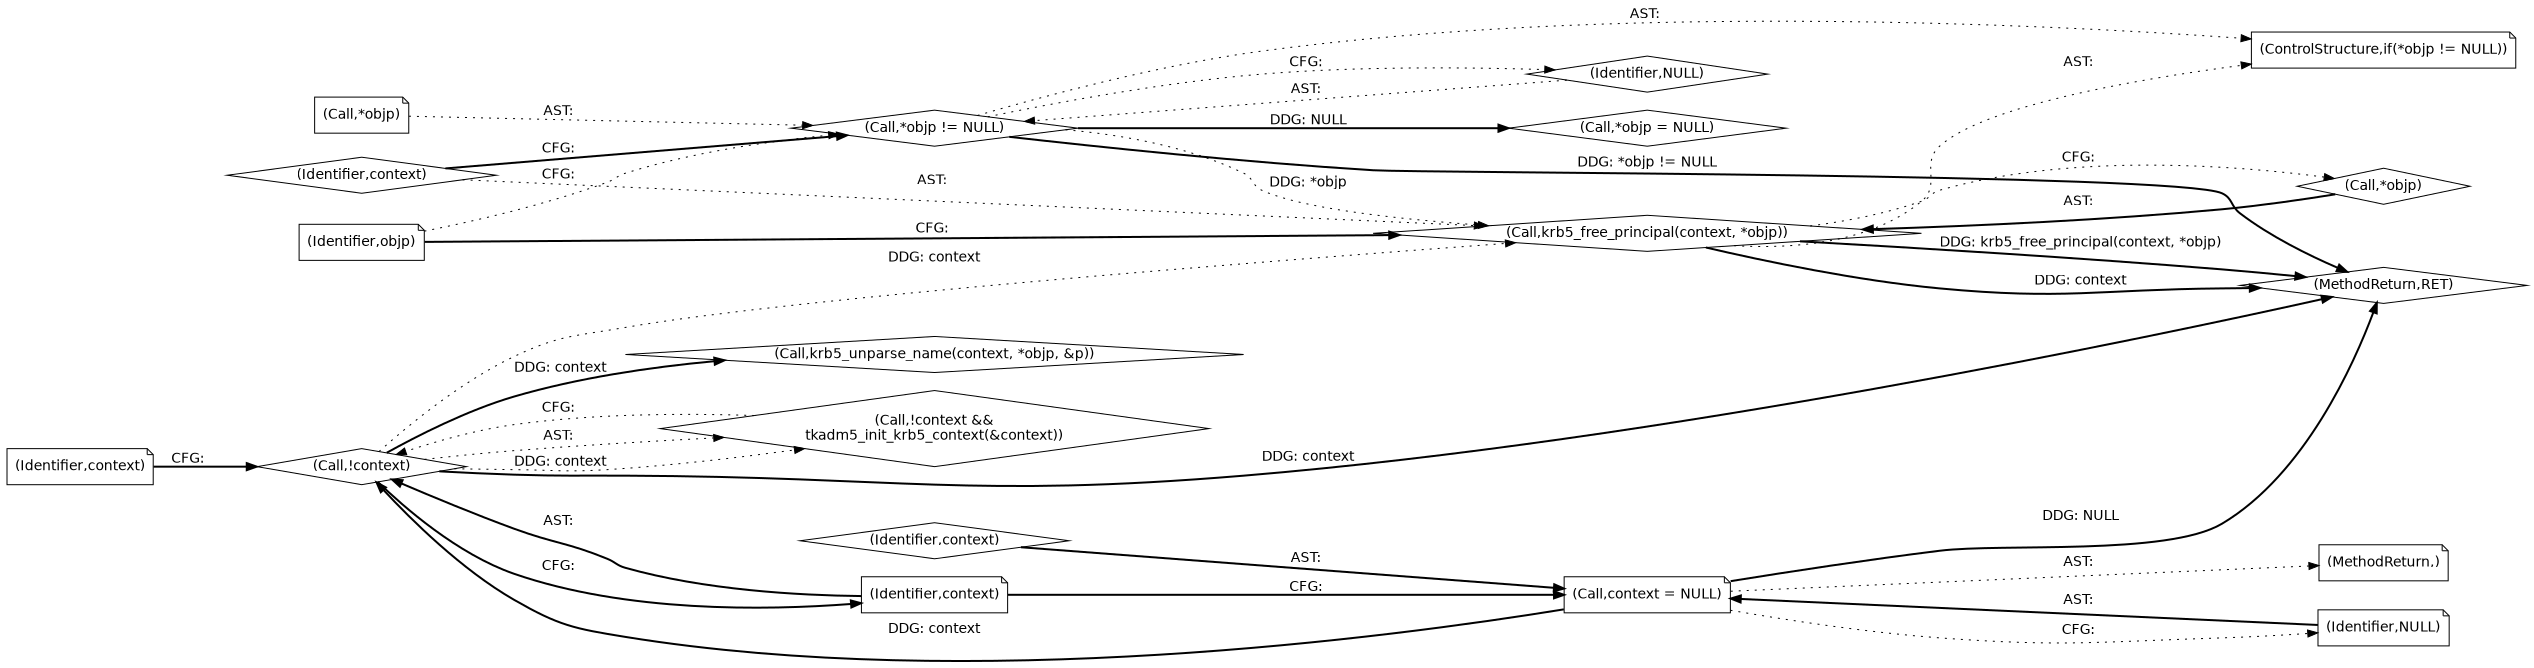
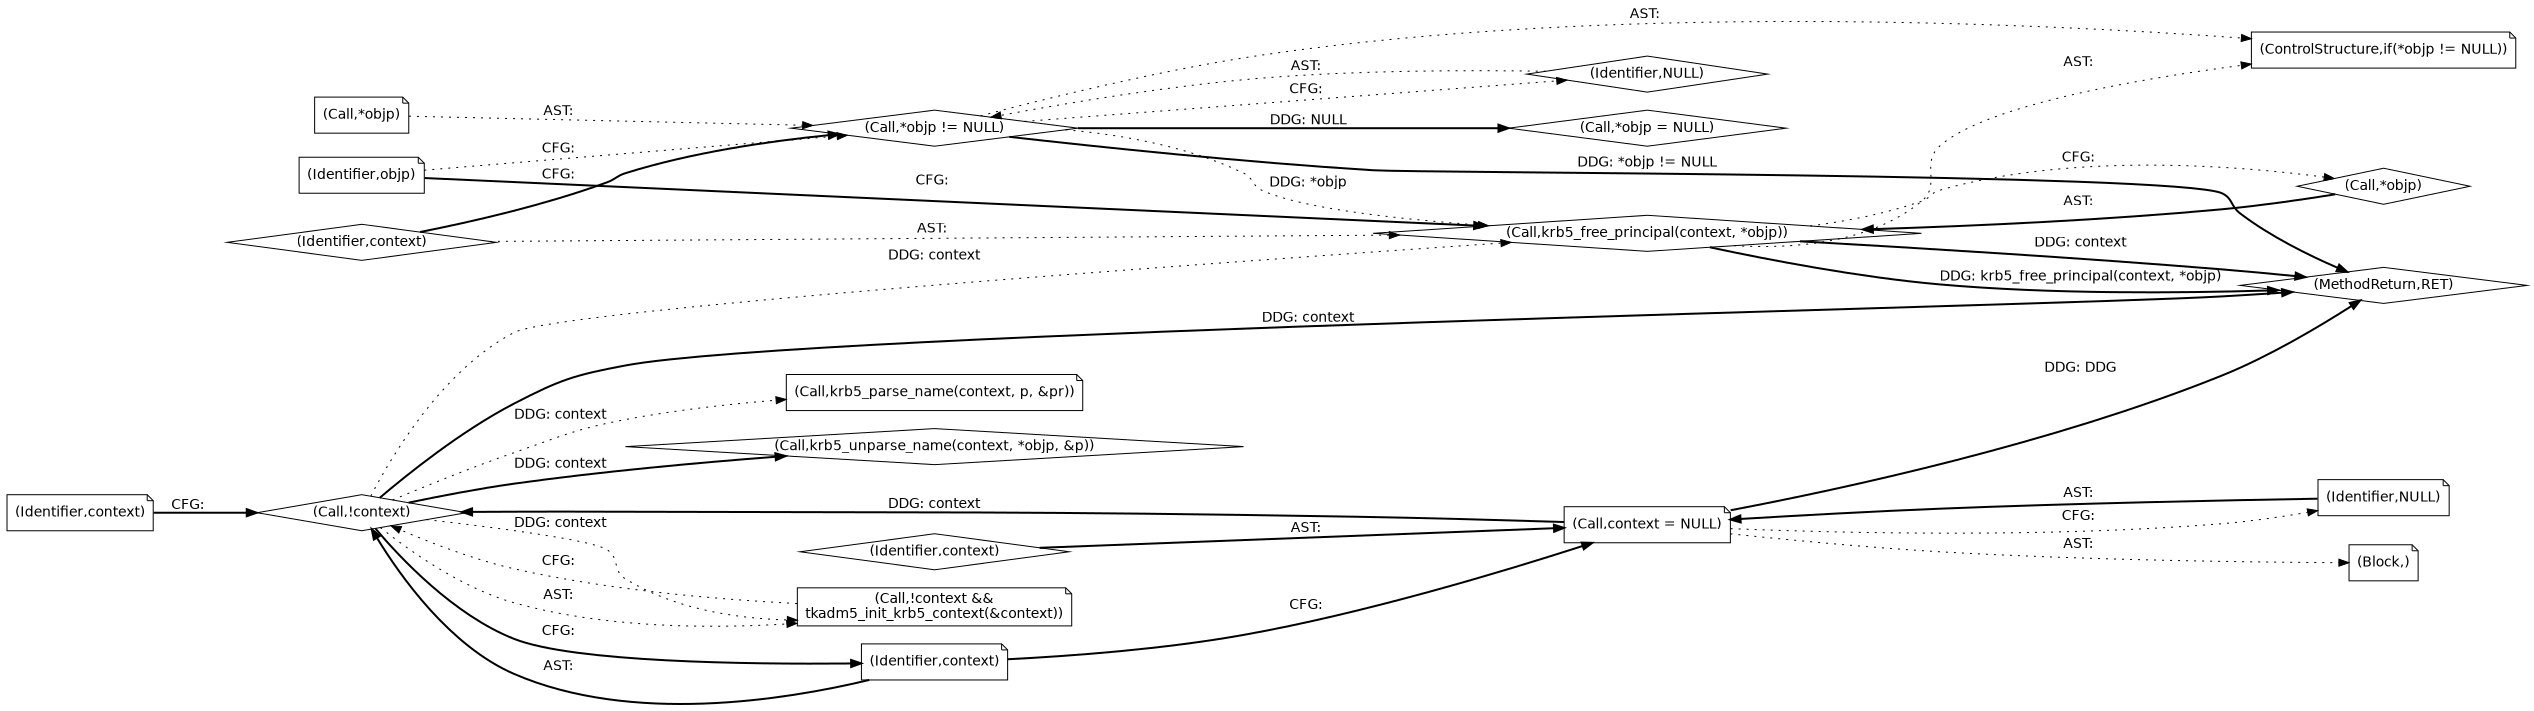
node "(Call,krb5_parse_name(context, p, &pr))": added
node "(Call,!context && tkadm5_init_krb5_context(&context))": shape diamond -> note
edge "(Call,context = NULL)" -> "(MethodReturn,RET)": label "DDG: NULL" -> "DDG: DDG"
node "(MethodReturn,)": label "(MethodReturn,)" -> "(Block,)"
